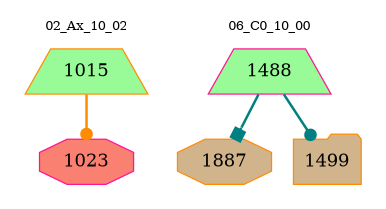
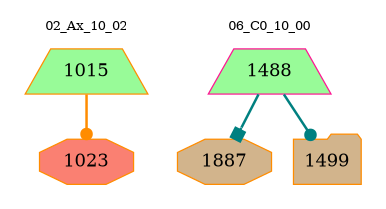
node "1023": color deeppink -> darkorange
